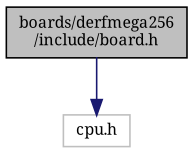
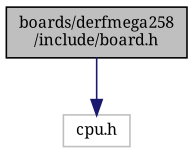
node "boards/derfmega256 /include/board.h": label "boards/derfmega256 /include/board.h" -> "boards/derfmega258 /include/board.h"
